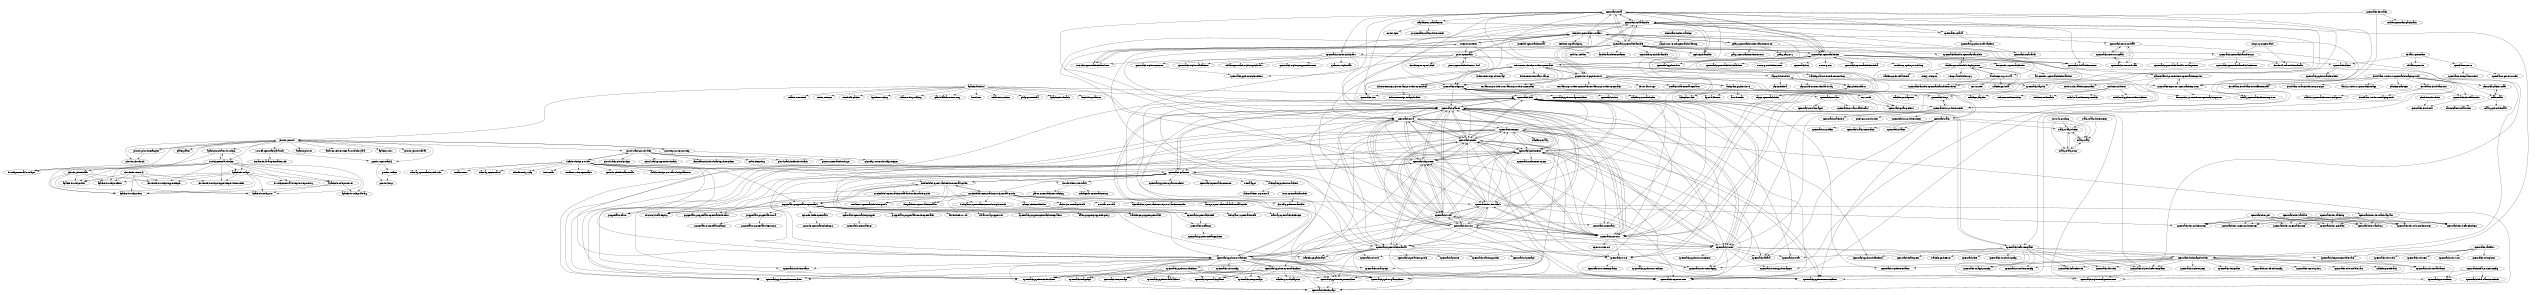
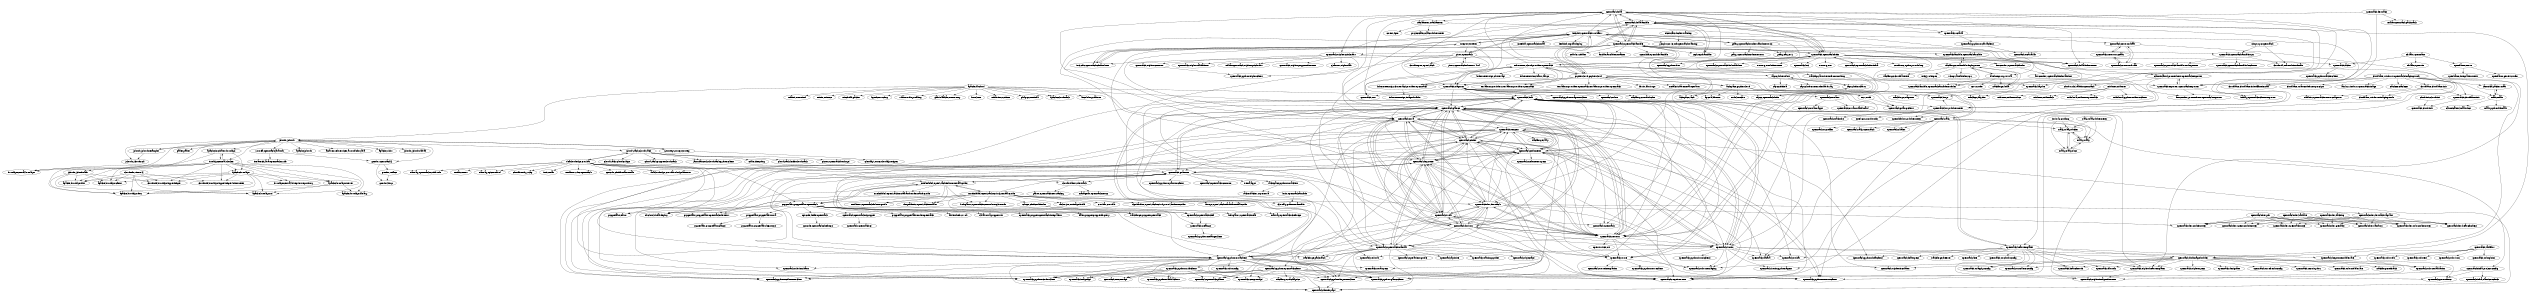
edge "openstack/kolla-ansible" -> "openstack/cinder": removed
node "azer/boxcars": label "azer/boxcars" -> "node/boxcars"
edge "openstack/kuryr" -> "openstack/kuryr-kubernetes": now "openstack/kuryr" -> "openshift/kuryr-kubernetes"
edge "openstack/rally" -> "openstack-infra/project-config": added
edge "openstack/horizon" -> "openstack/quantum": now "openstack/swift" -> "openstack/quantum"
